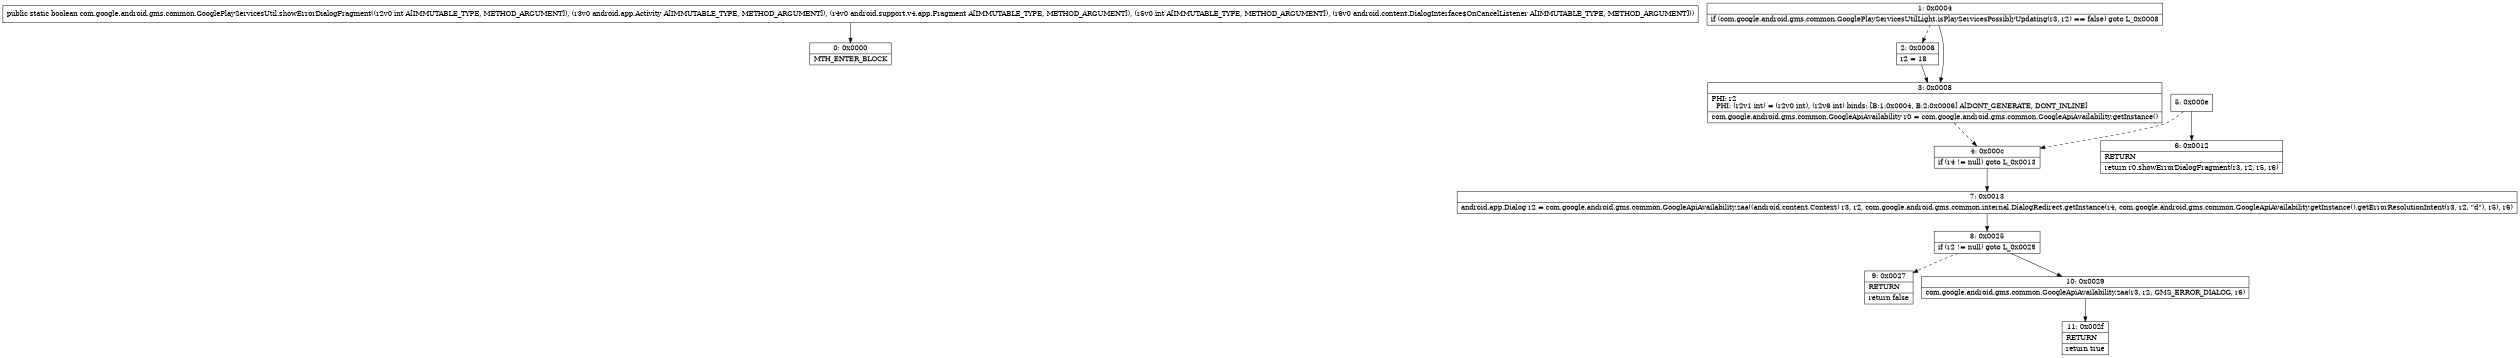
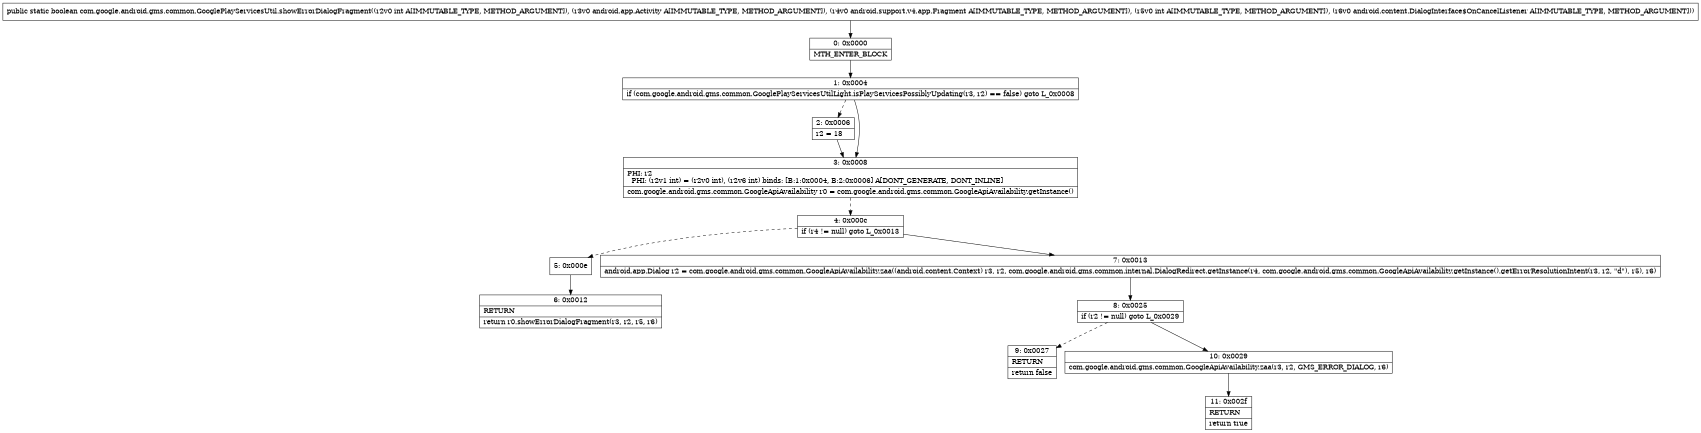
edge "0: 0x0000" -> "1: 0x0004": added
edge "5: 0x000e" -> "4: 0x000c": reversed
